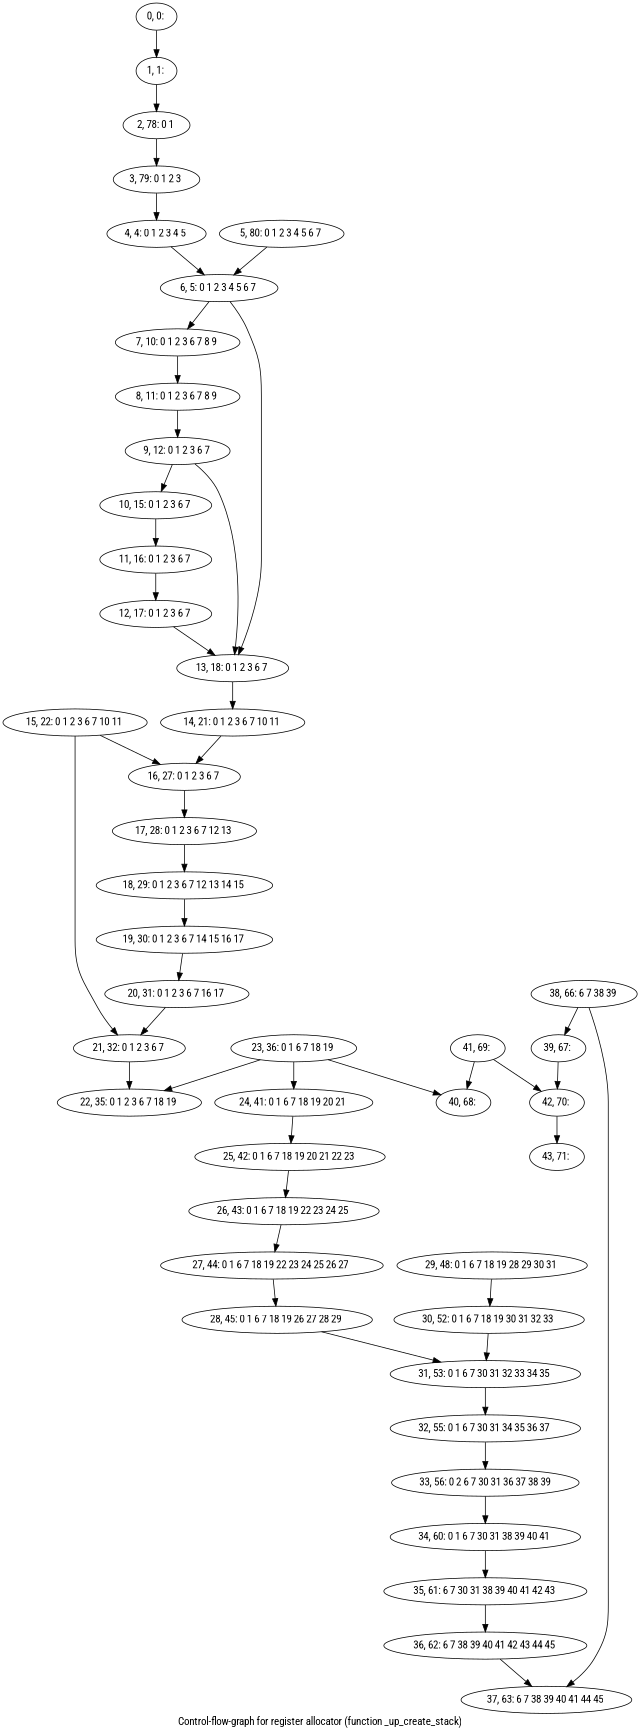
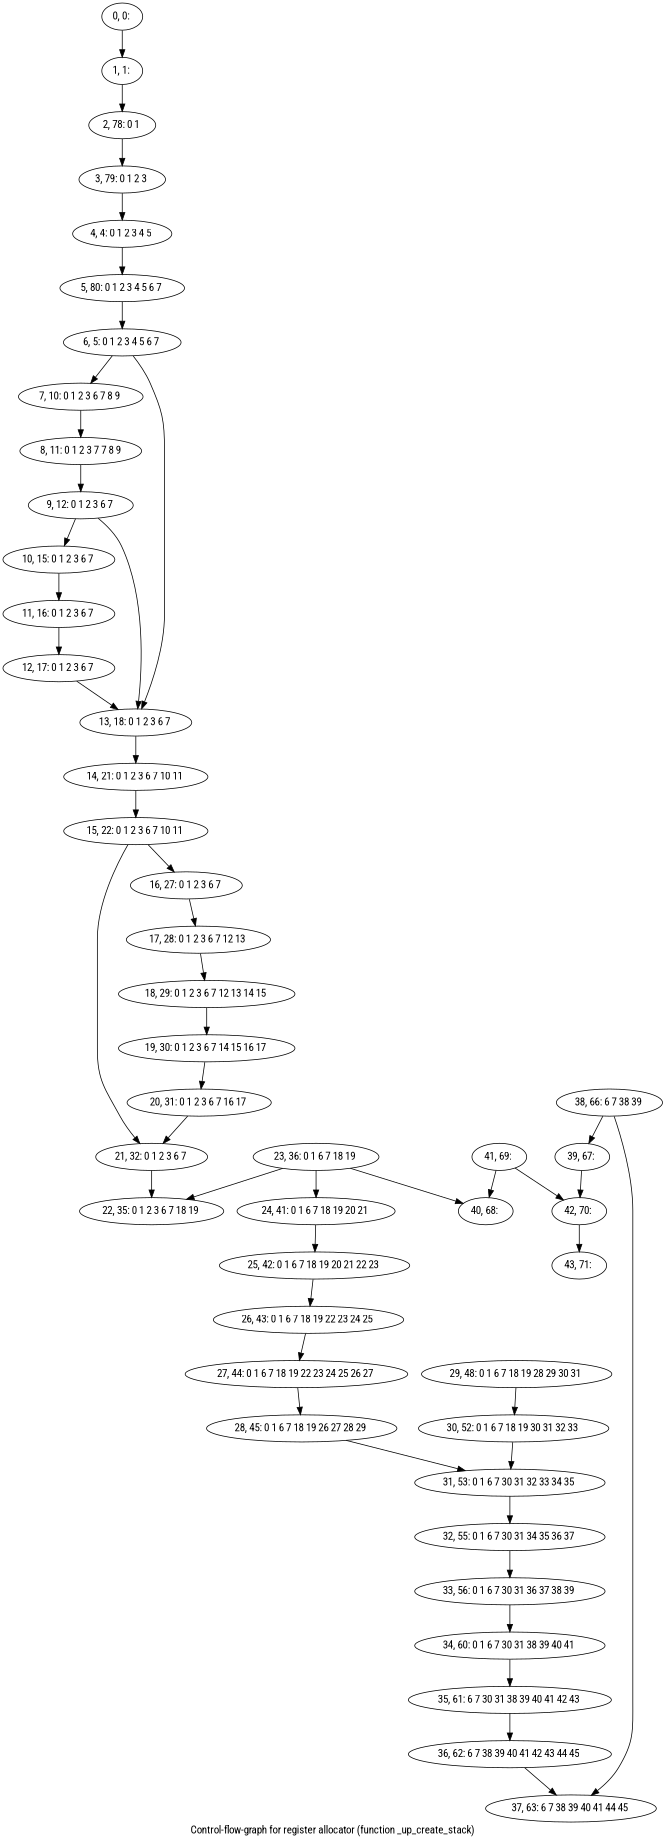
edge "4, 4: 0 1 2 3 4 5" -> "6, 5: 0 1 2 3 4 5 6 7": now "4, 4: 0 1 2 3 4 5" -> "5, 80: 0 1 2 3 4 5 6 7"
node "8, 11: 0 1 2 3 6 7 8 9": label "8, 11: 0 1 2 3 6 7 8 9" -> "8, 11: 0 1 2 3 7 7 8 9"
edge "14, 21: 0 1 2 3 6 7 10 11" -> "16, 27: 0 1 2 3 6 7": now "14, 21: 0 1 2 3 6 7 10 11" -> "15, 22: 0 1 2 3 6 7 10 11"
node "33, 56: 0 2 6 7 30 31 36 37 38 39": label "33, 56: 0 2 6 7 30 31 36 37 38 39" -> "33, 56: 0 1 6 7 30 31 36 37 38 39"
